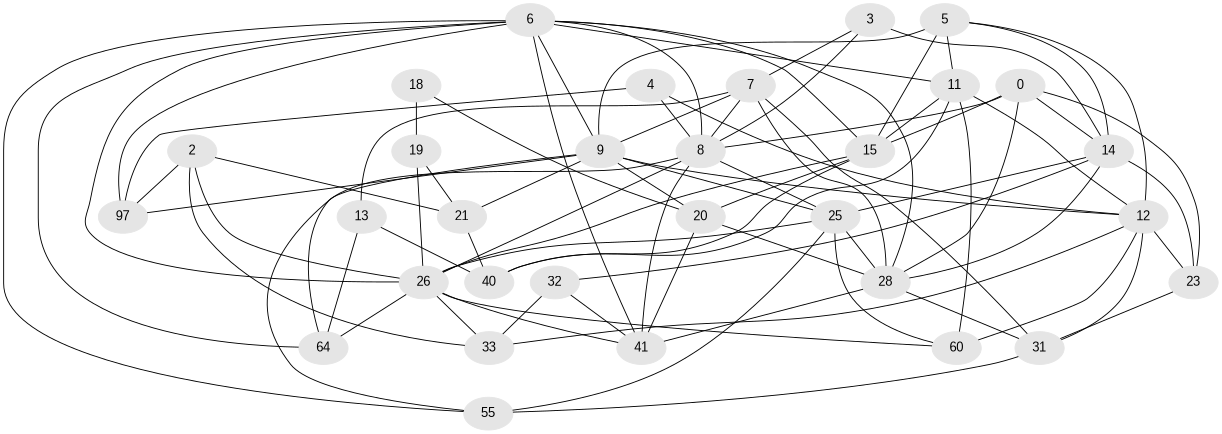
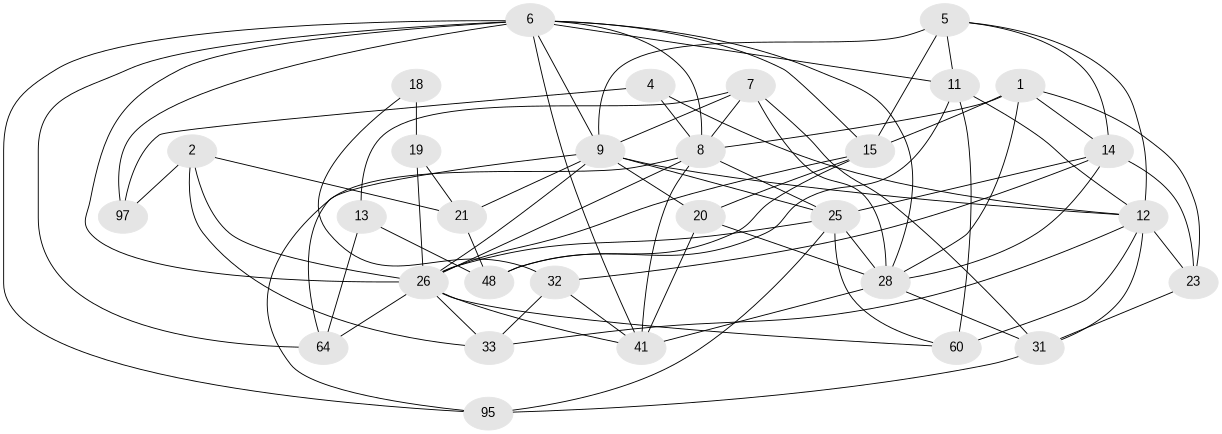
node "3": removed
node "0": label "0" -> "1"
edge "11" -- "15": removed
edge "18" -- "20": now "18" -- "32"
edge "9" -- "97": now "9" -- "26"
node "40": label "40" -> "48"
node "55": label "55" -> "95"
